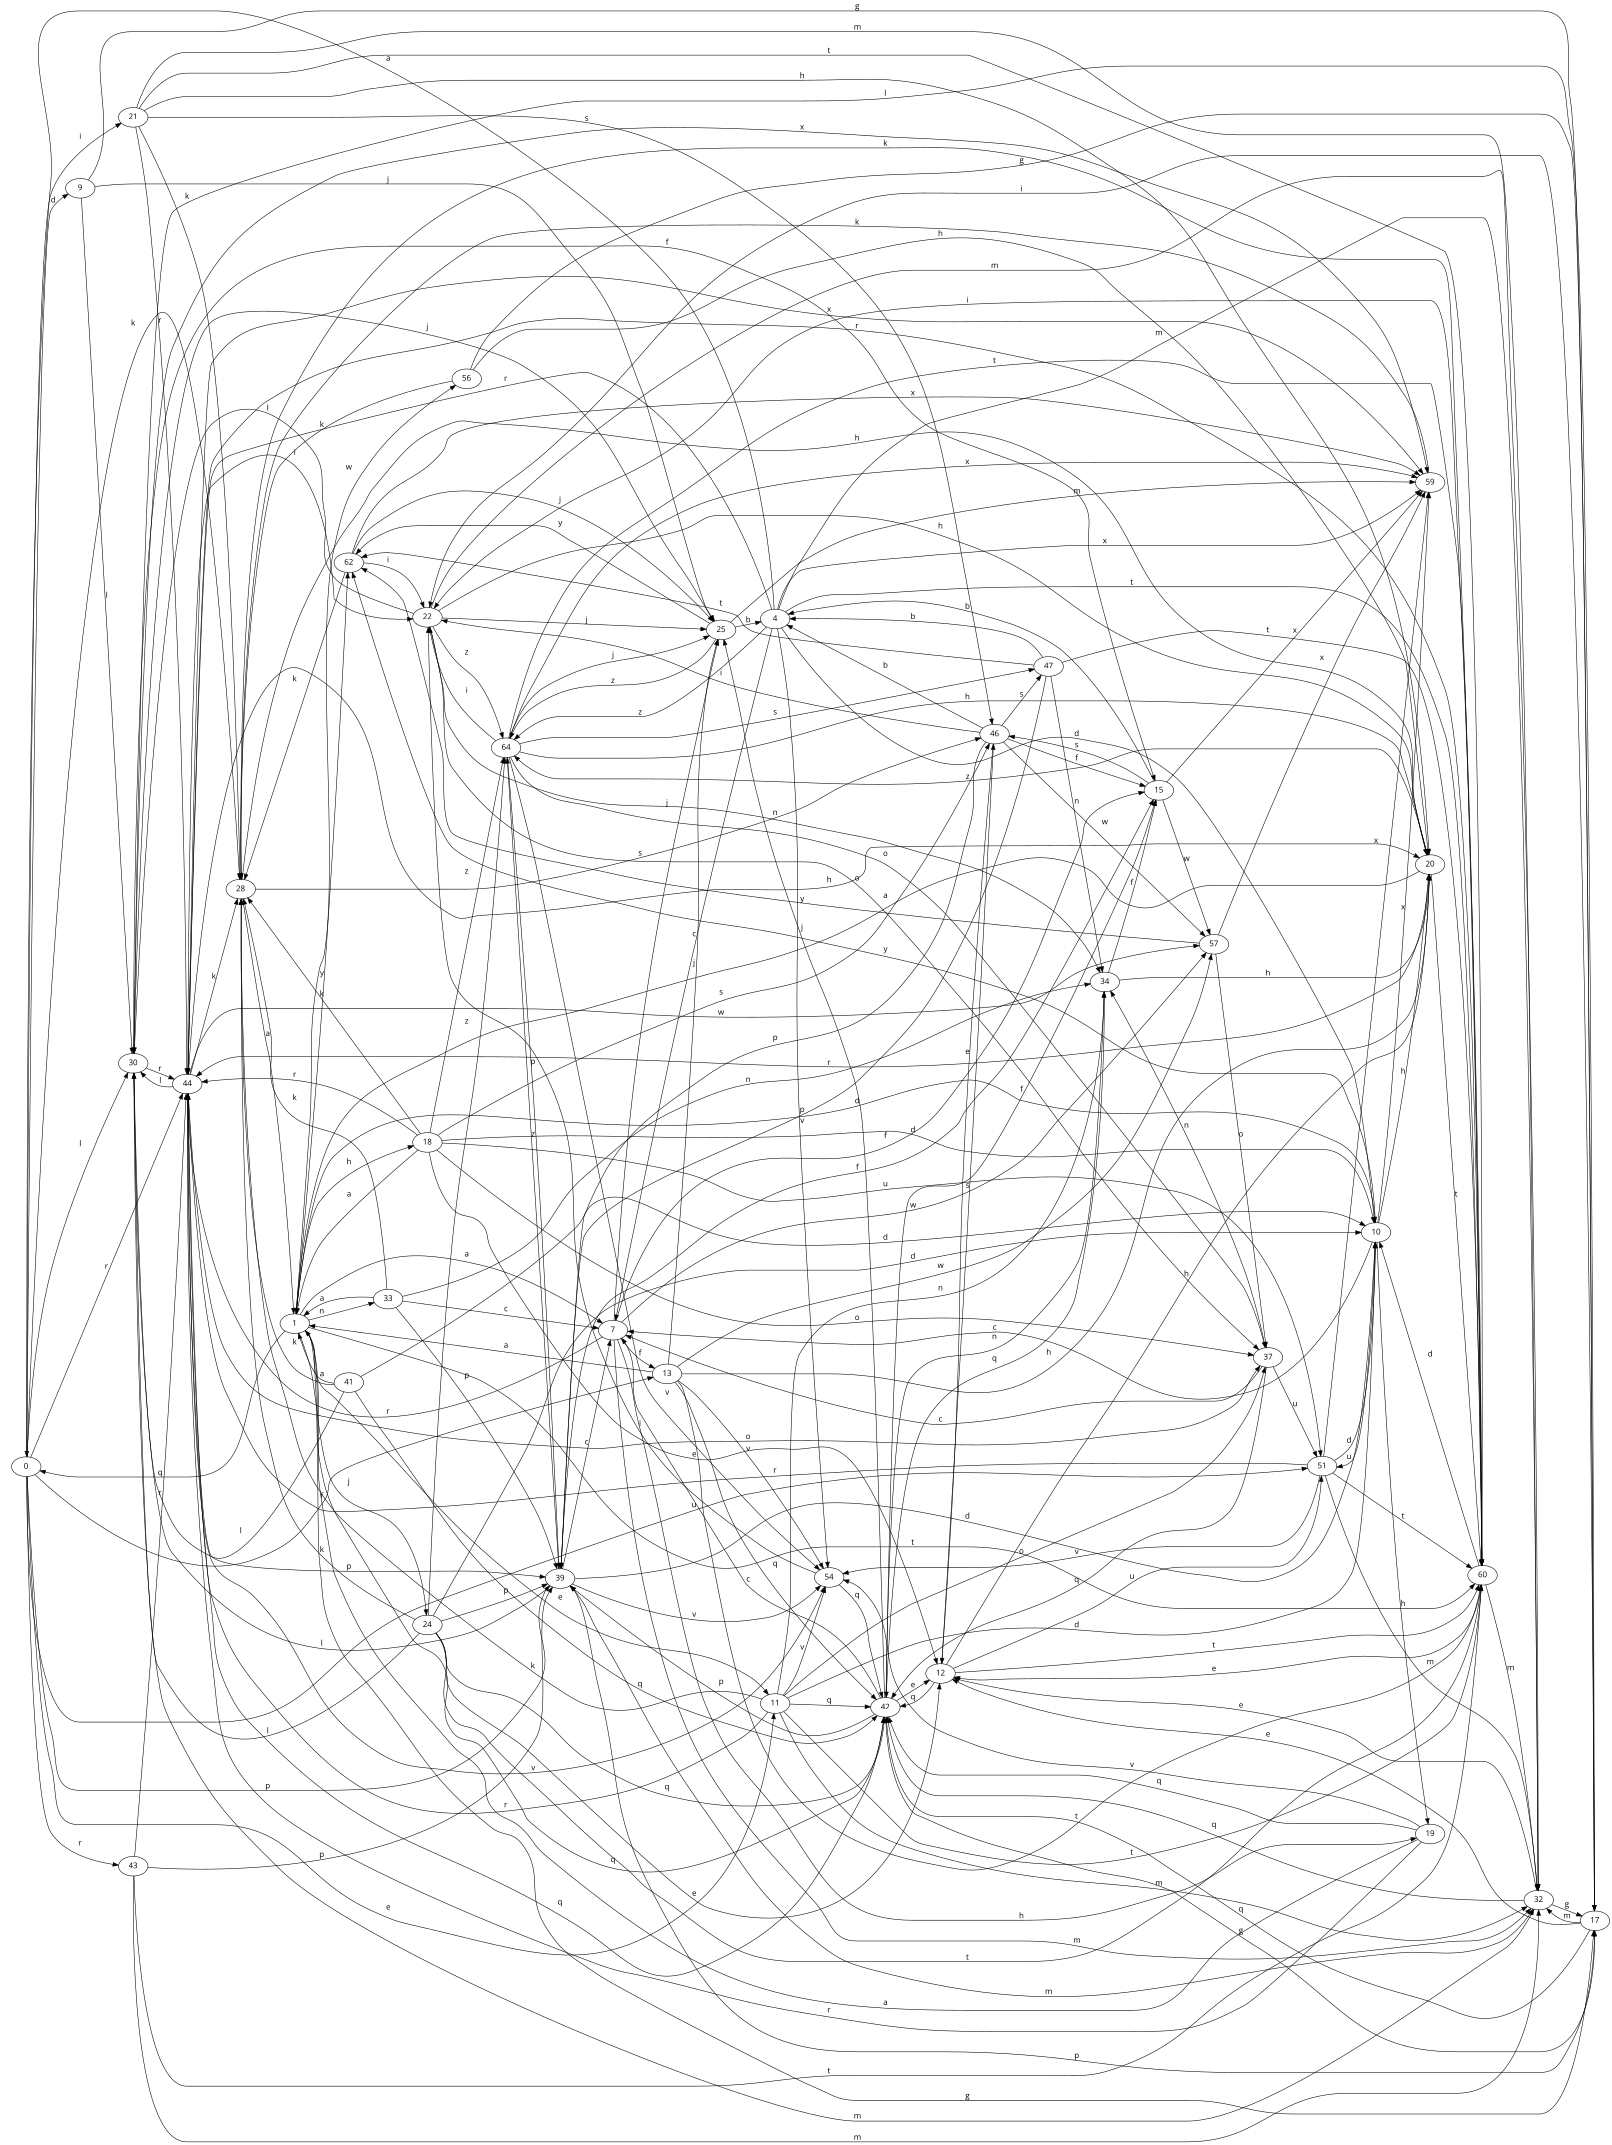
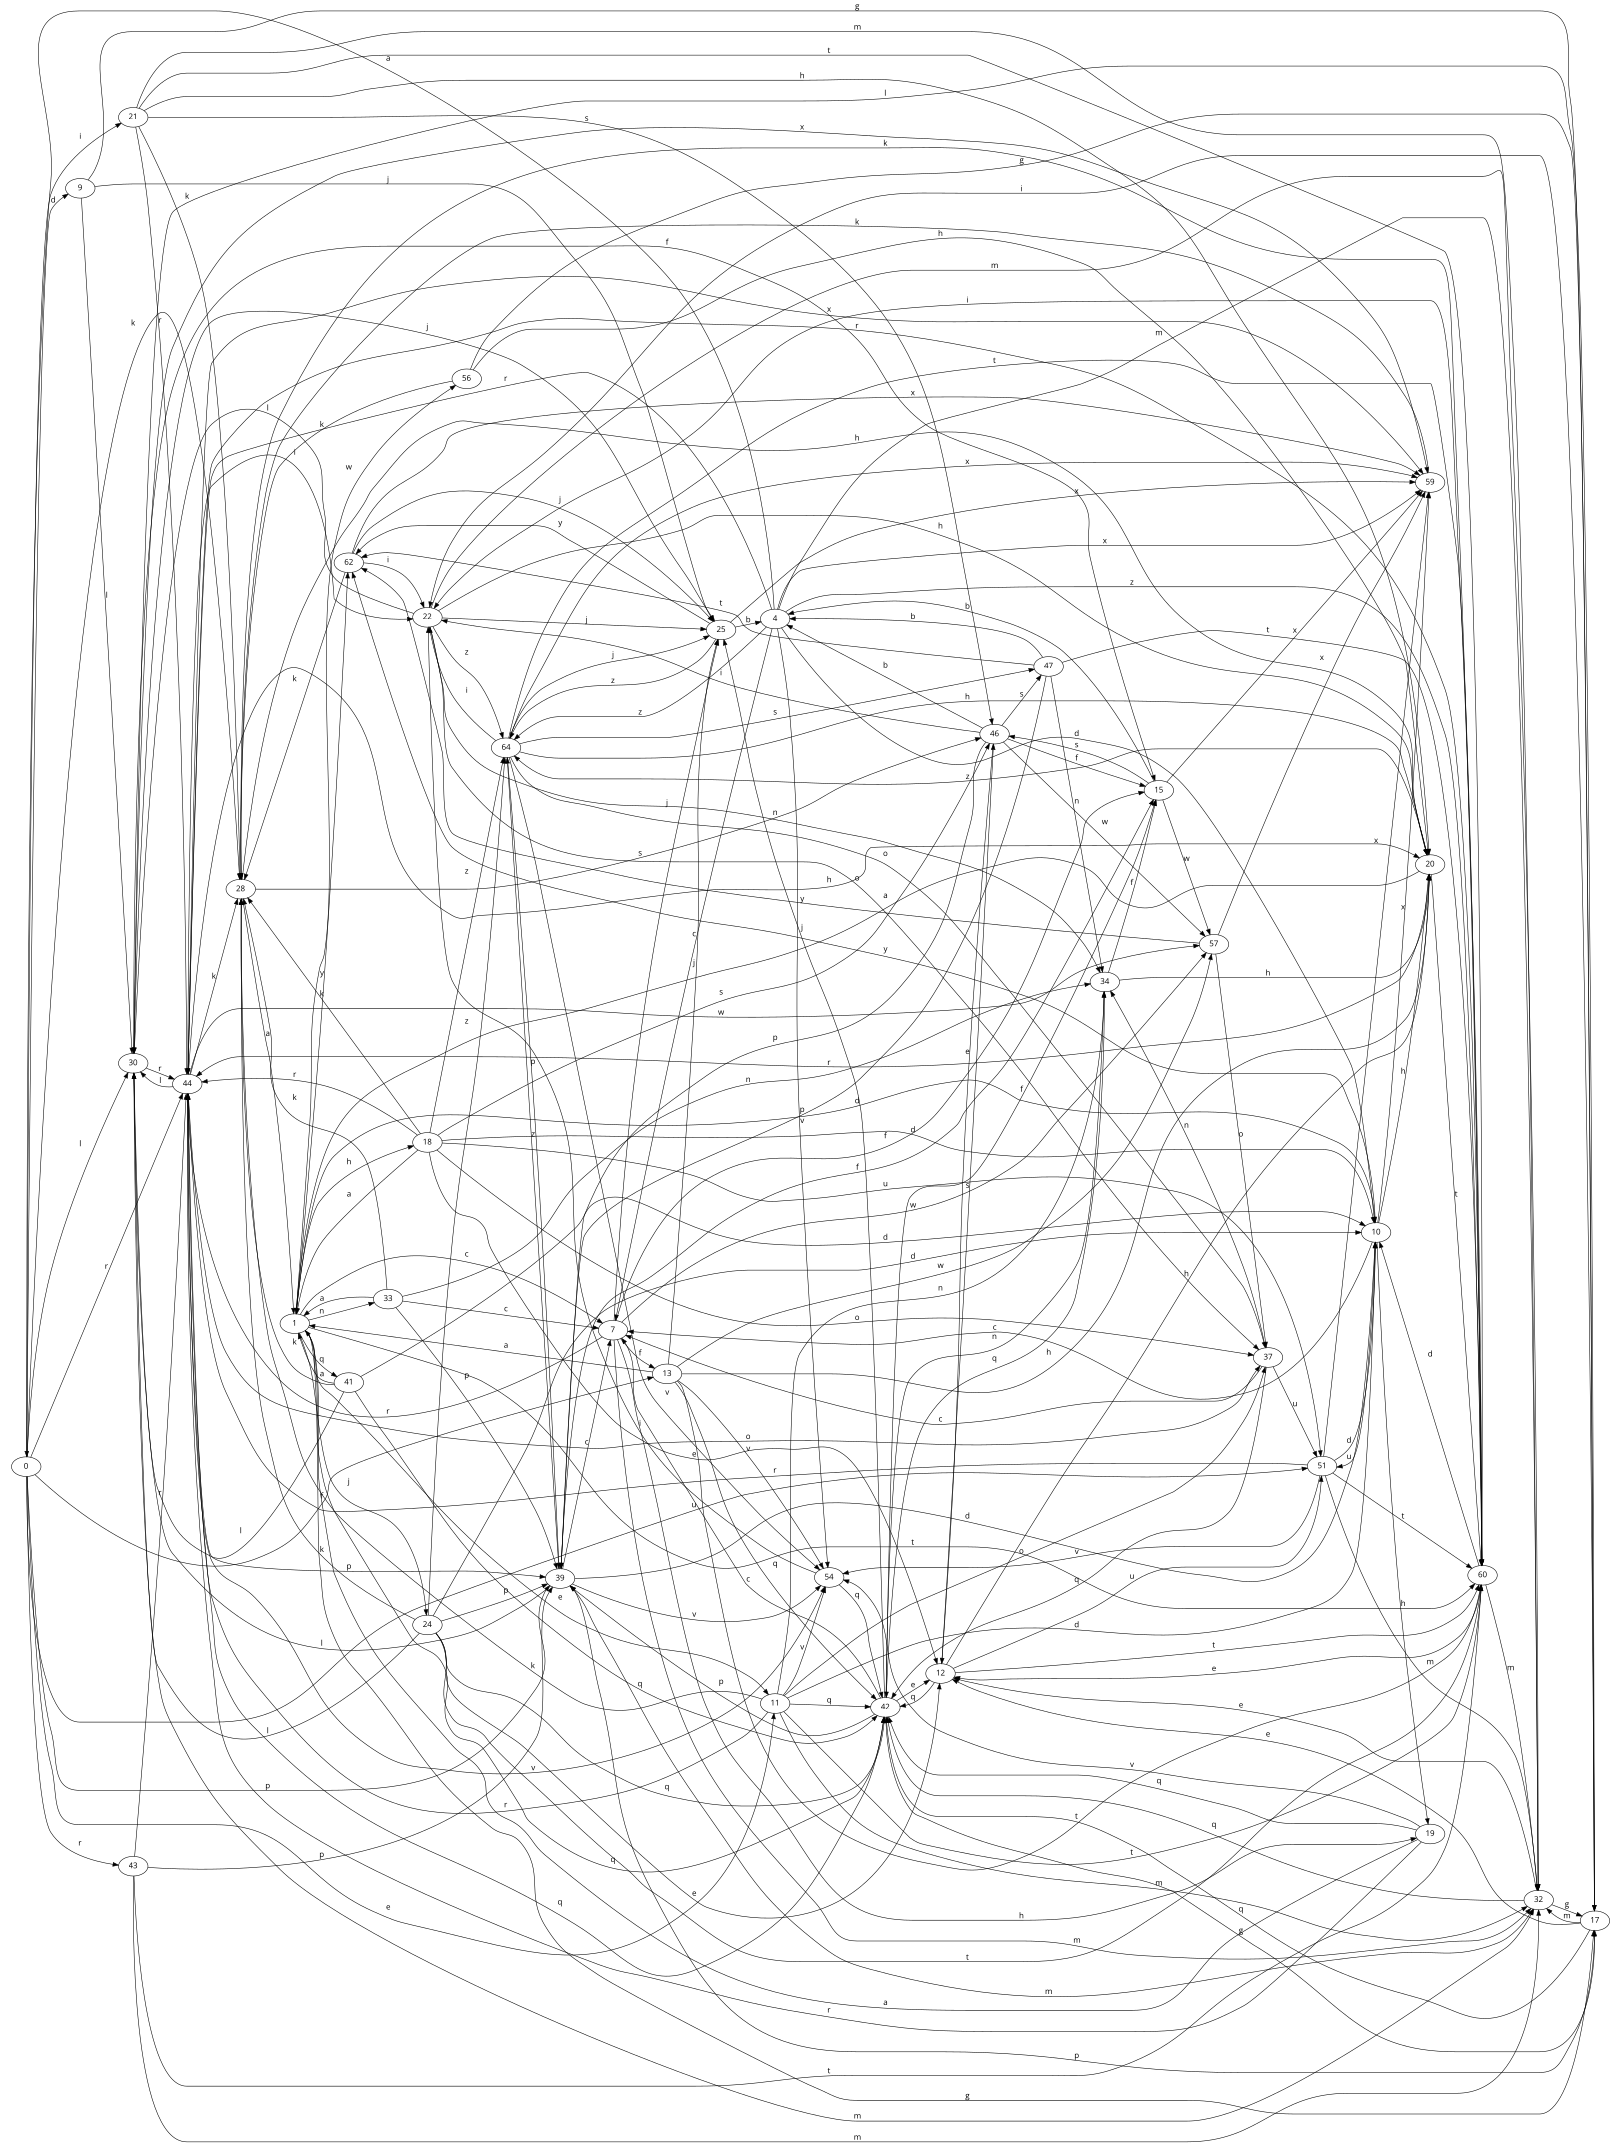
edge "25" -> "59": label "m" -> "x"
edge "4" -> "60": label "t" -> "z"
edge "1" -> "7": label "a" -> "c"
edge "1" -> "0": now "1" -> "41"
